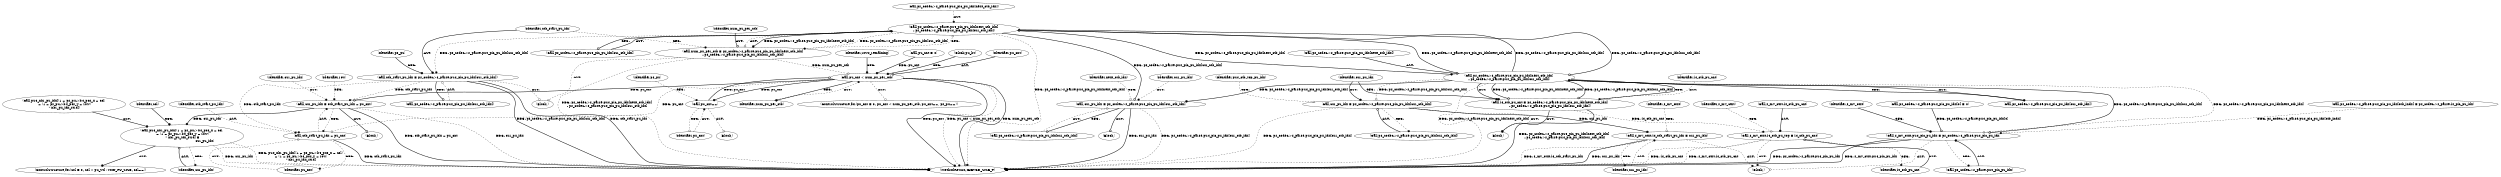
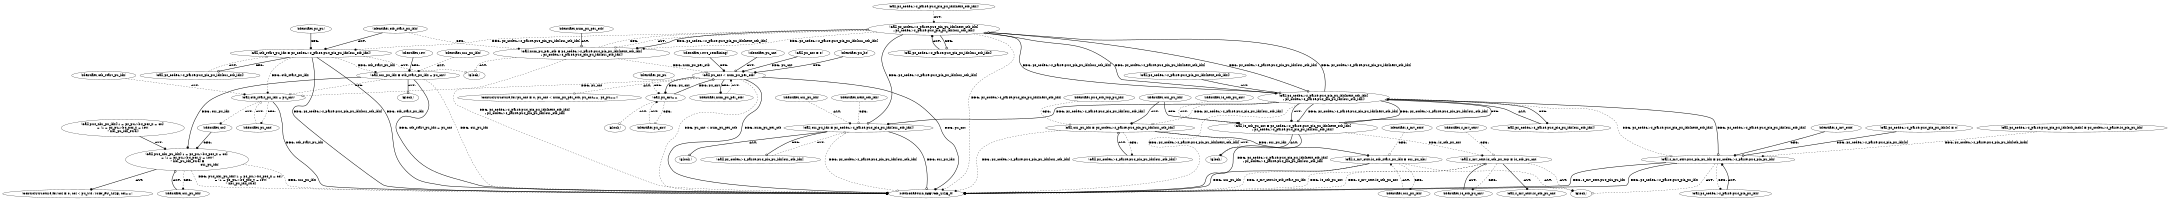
node "(Block,pu_ht)": label "(Block,pu_ht)" -> "(Identifier,pu_ht)"
edge "(Call,pu_cnt < num_pu_per_ctb)" -> "(Call,cur_pu_idx = ctb_start_pu_idx + pu_cnt)": removed, label "DDG: pu_cnt"
edge "(Identifier,row)" -> "(Call,cur_pu_idx = ctb_start_pu_idx + pu_cnt)": style dashed -> bold
edge "(Call,ctb_start_pu_idx + pu_cnt)" -> "(Call,cur_pu_idx = ctb_start_pu_idx + pu_cnt)": now "(Call,ctb_start_pu_idx + pu_cnt)" -> "(Identifier,col)"
edge "(Call,s_mv_ctxt.i4_ctb_pu_cnt)" -> "(Call,s_mv_ctxt.i4_ctb_pu_top = i4_ctb_pu_cnt)": reversed
edge "(Call,cur_pu_idx = ctb_start_pu_idx + pu_cnt)" -> "(Call,ctb_start_pu_idx + pu_cnt)": arrowhead dot -> odot
node "(Call,s_mv_ctxt.i4_ctb_start_pu_idx = cur_pu_idx)": label "(Call,s_mv_ctxt.i4_ctb_start_pu_idx = cur_pu_idx)" -> "(Call,s_mv_ctxt.i4_ctb_start_pu_idx = cur_pu_nbr)"
